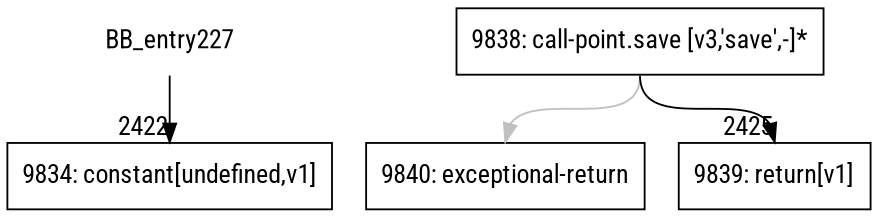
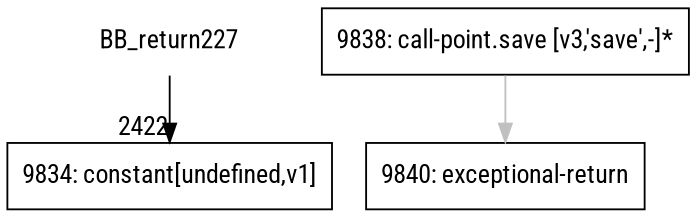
node "BB_entry227": label "BB_entry227" -> "BB_return227"
node "9839: return[v1]": removed
